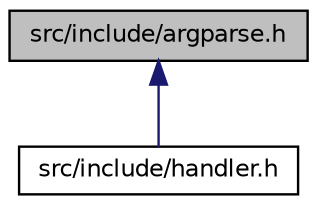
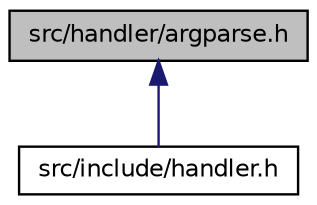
node "src/include/argparse.h": label "src/include/argparse.h" -> "src/handler/argparse.h"
